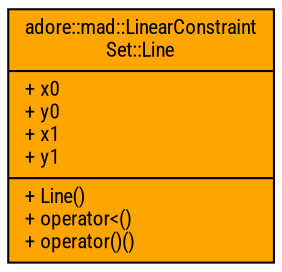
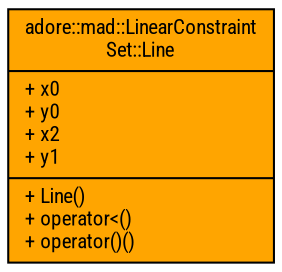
node "adore::mad::LinearConstraint": text "+ x1" -> "+ x2"
